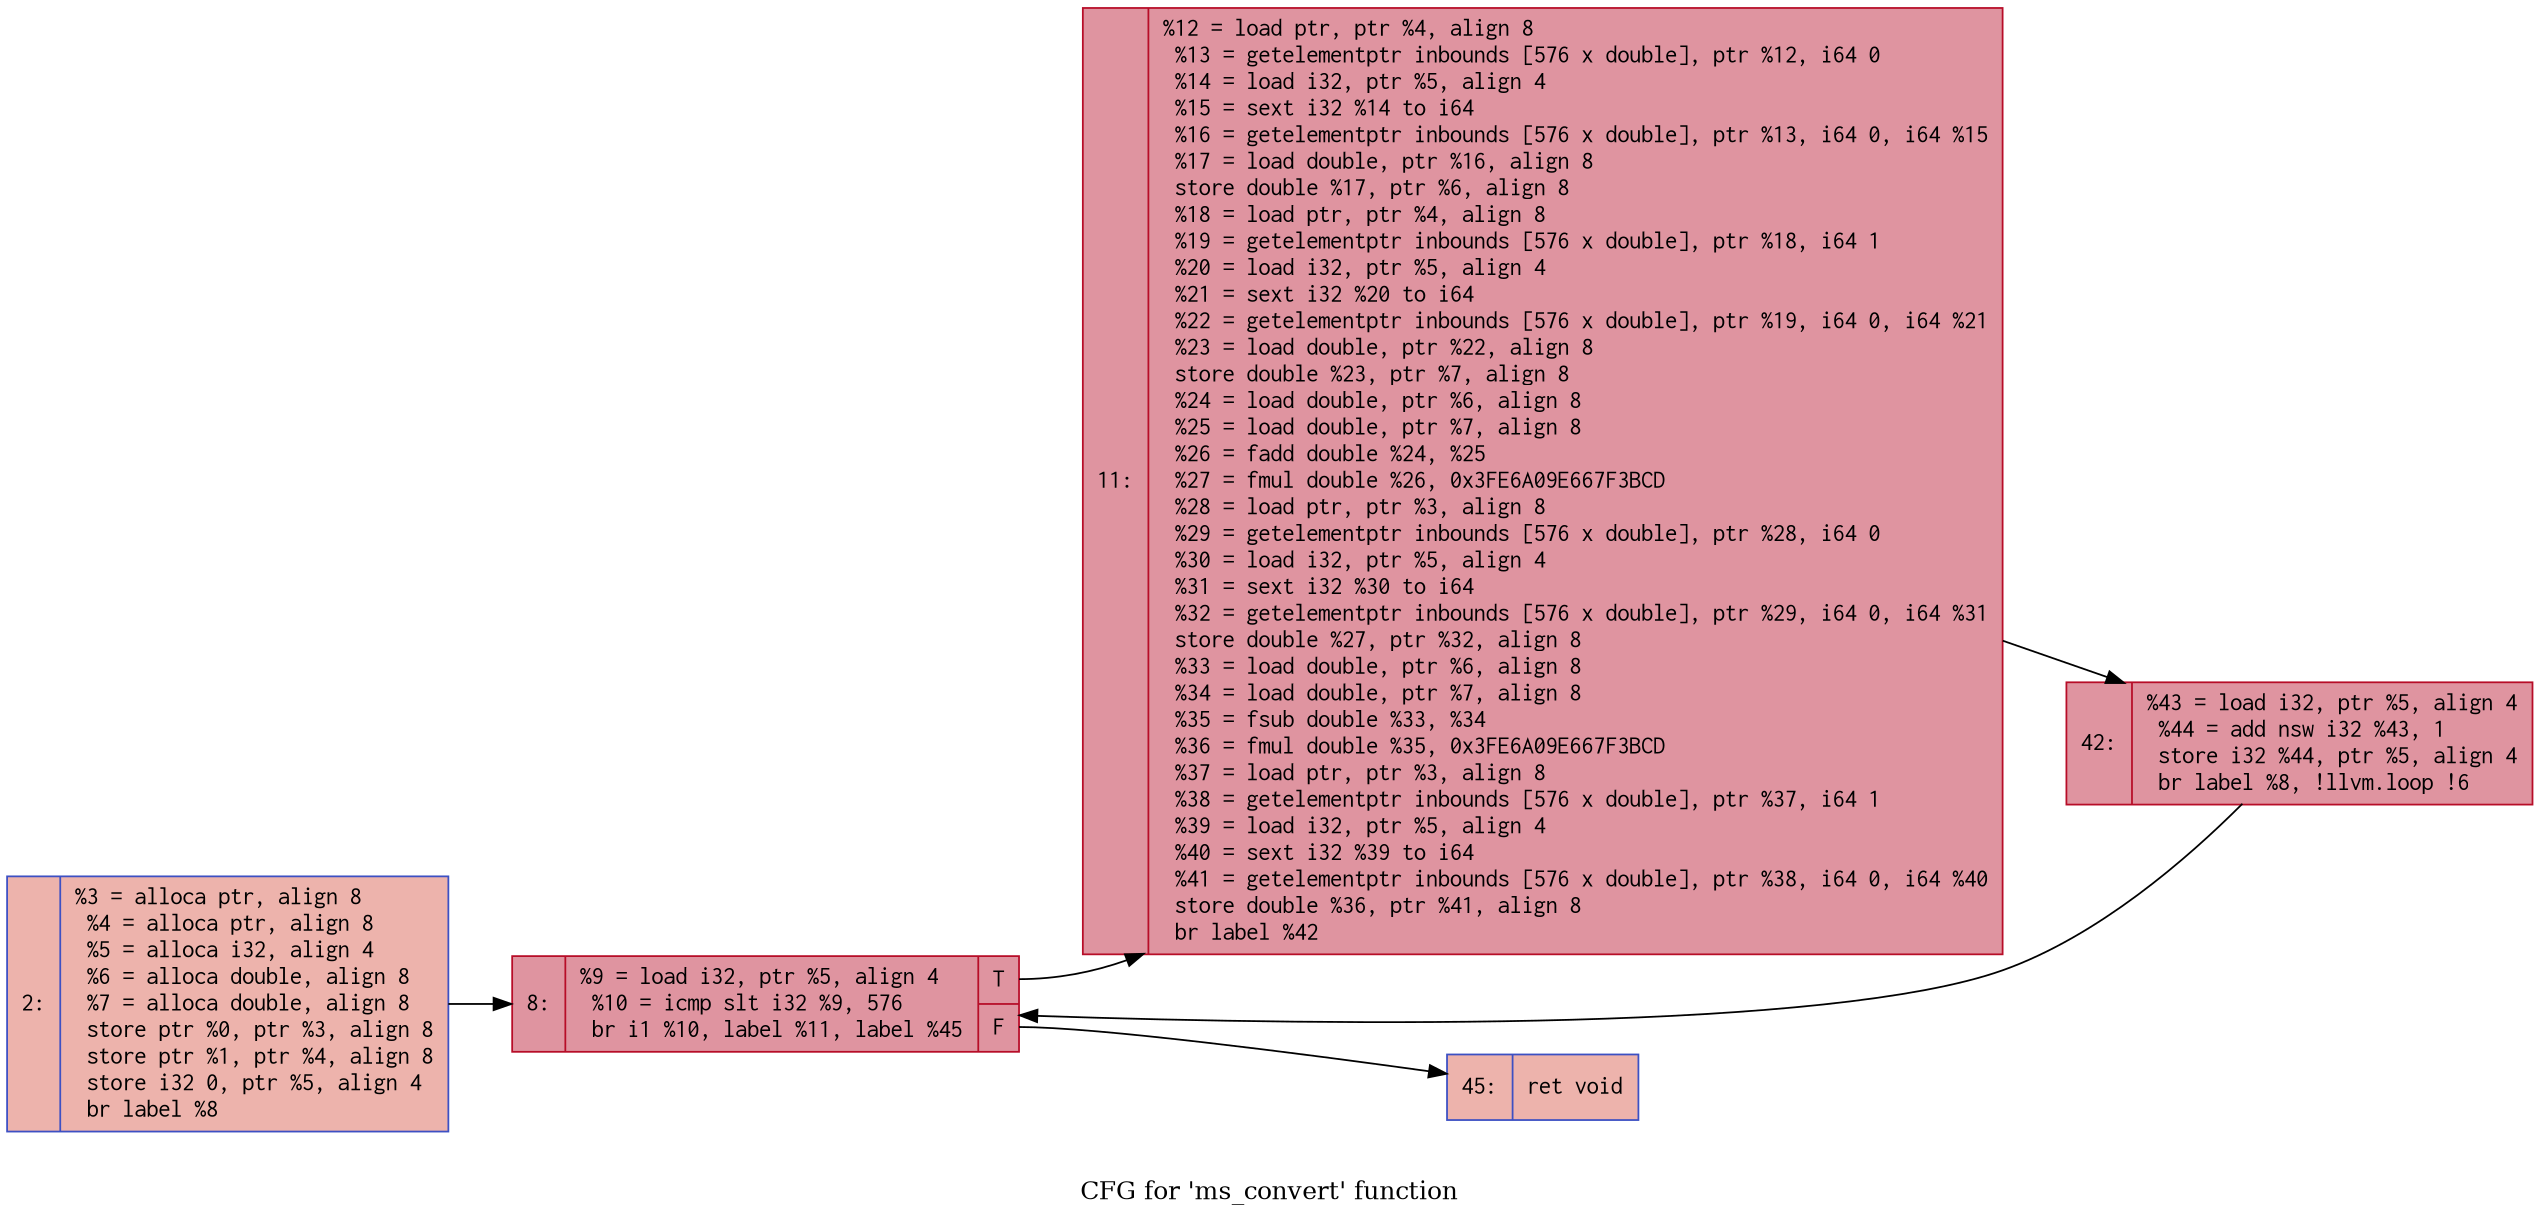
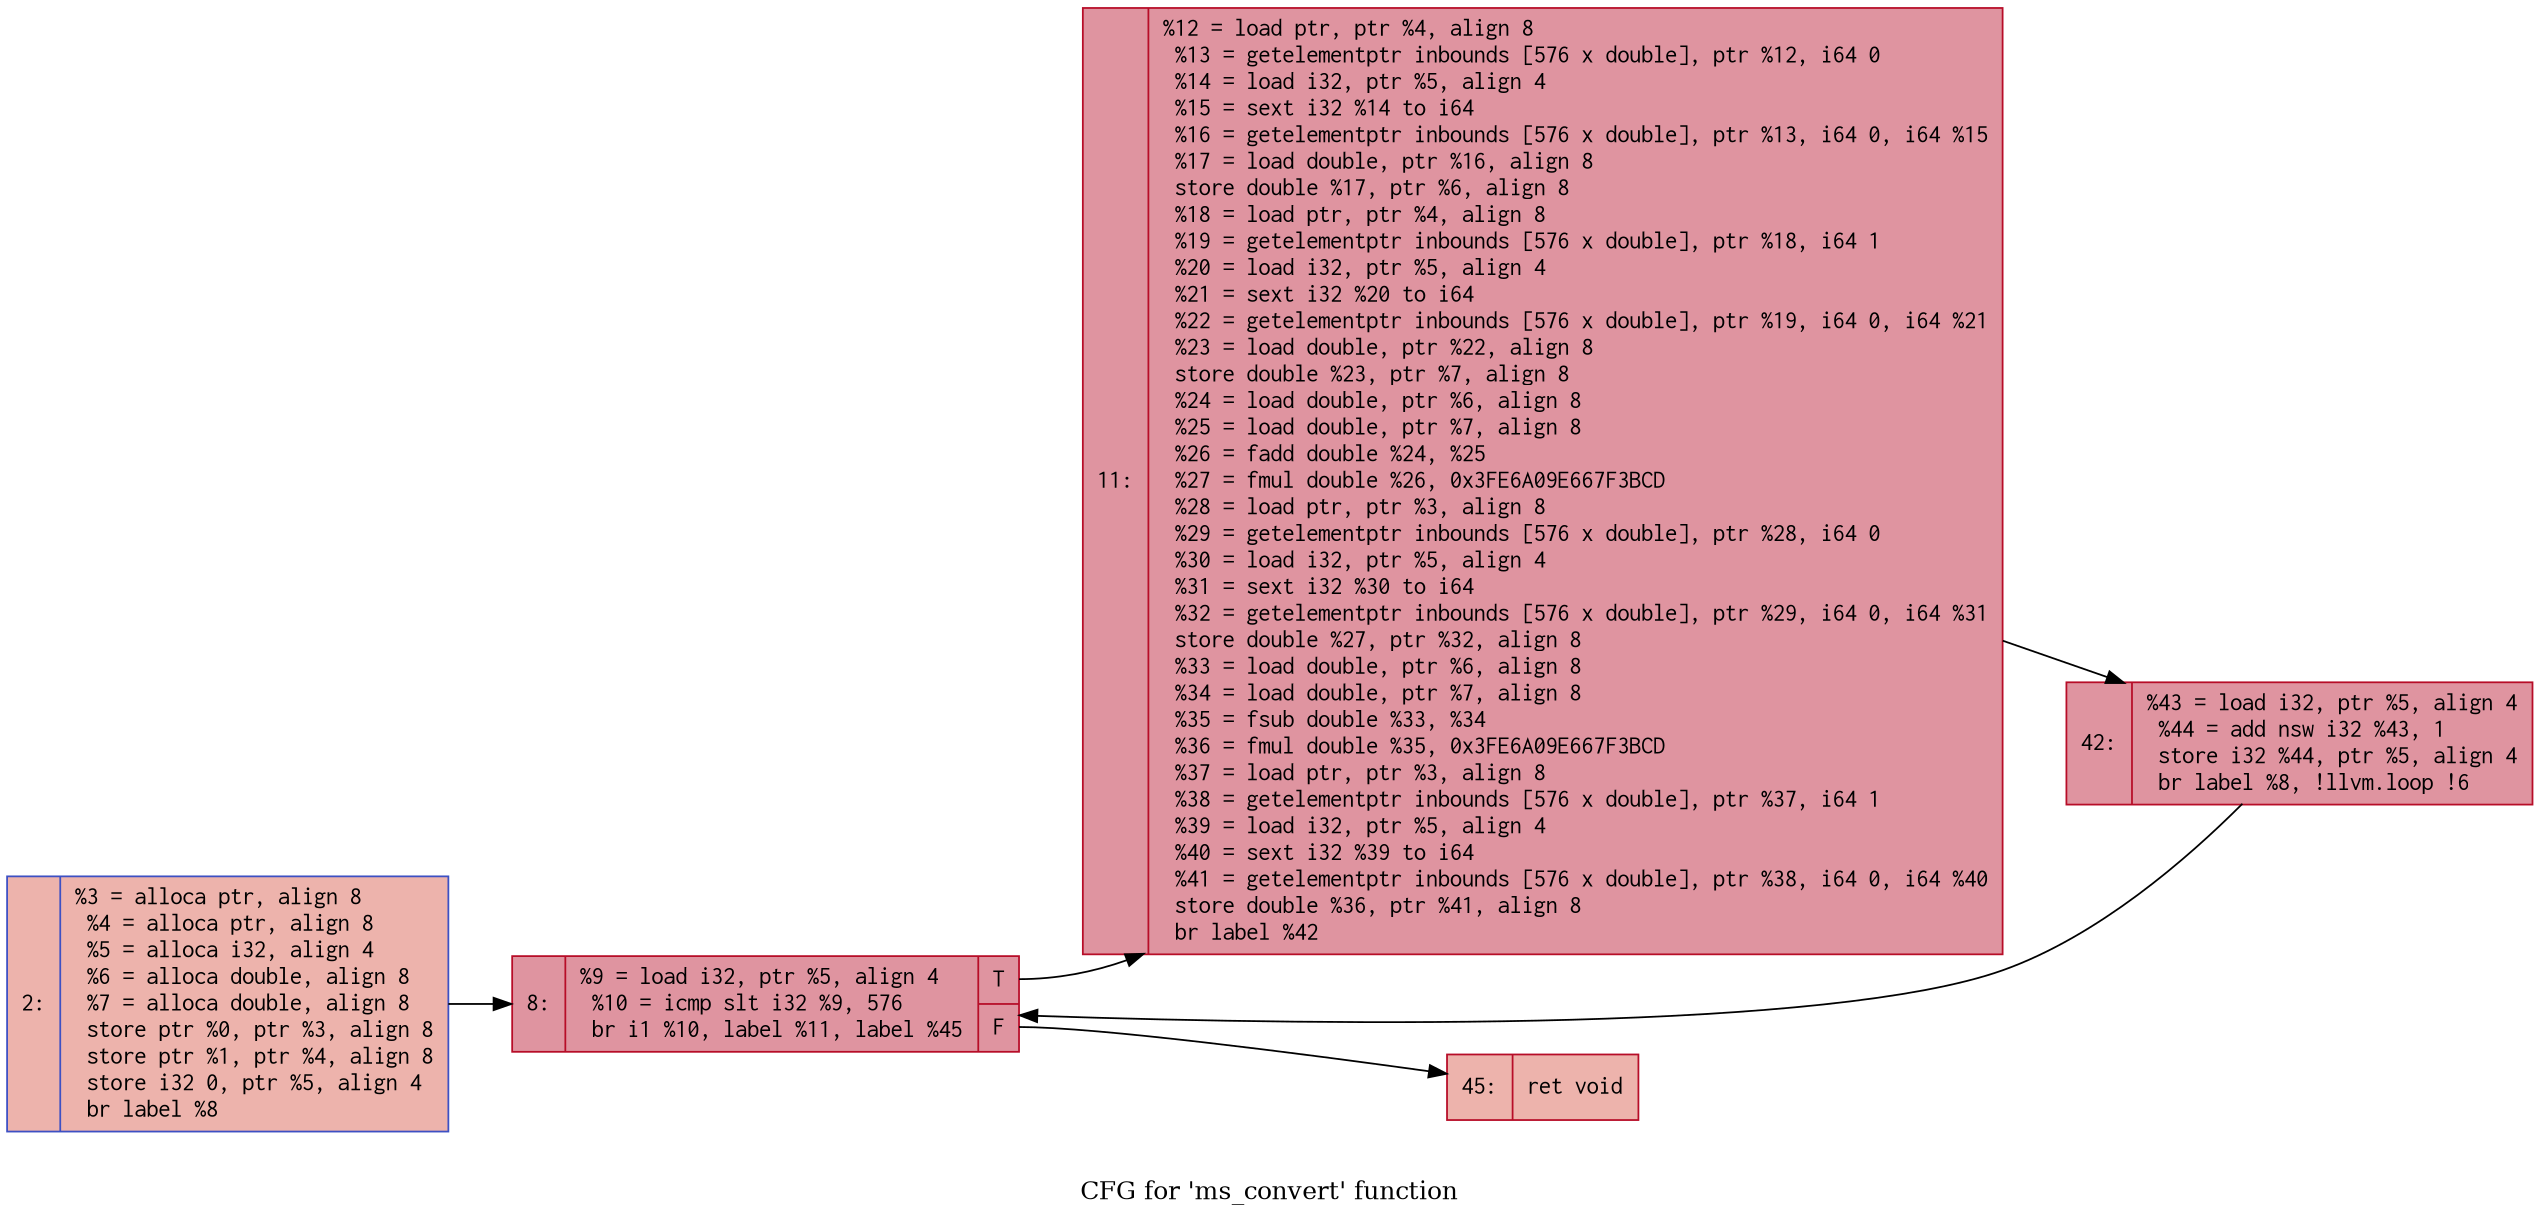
node "45:": color #3d50c3ff -> #b70d28ff
